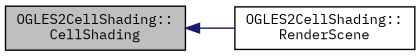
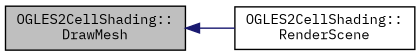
node "OGLES2CellShading:: CellShading": label "OGLES2CellShading:: CellShading" -> "OGLES2CellShading:: DrawMesh"
